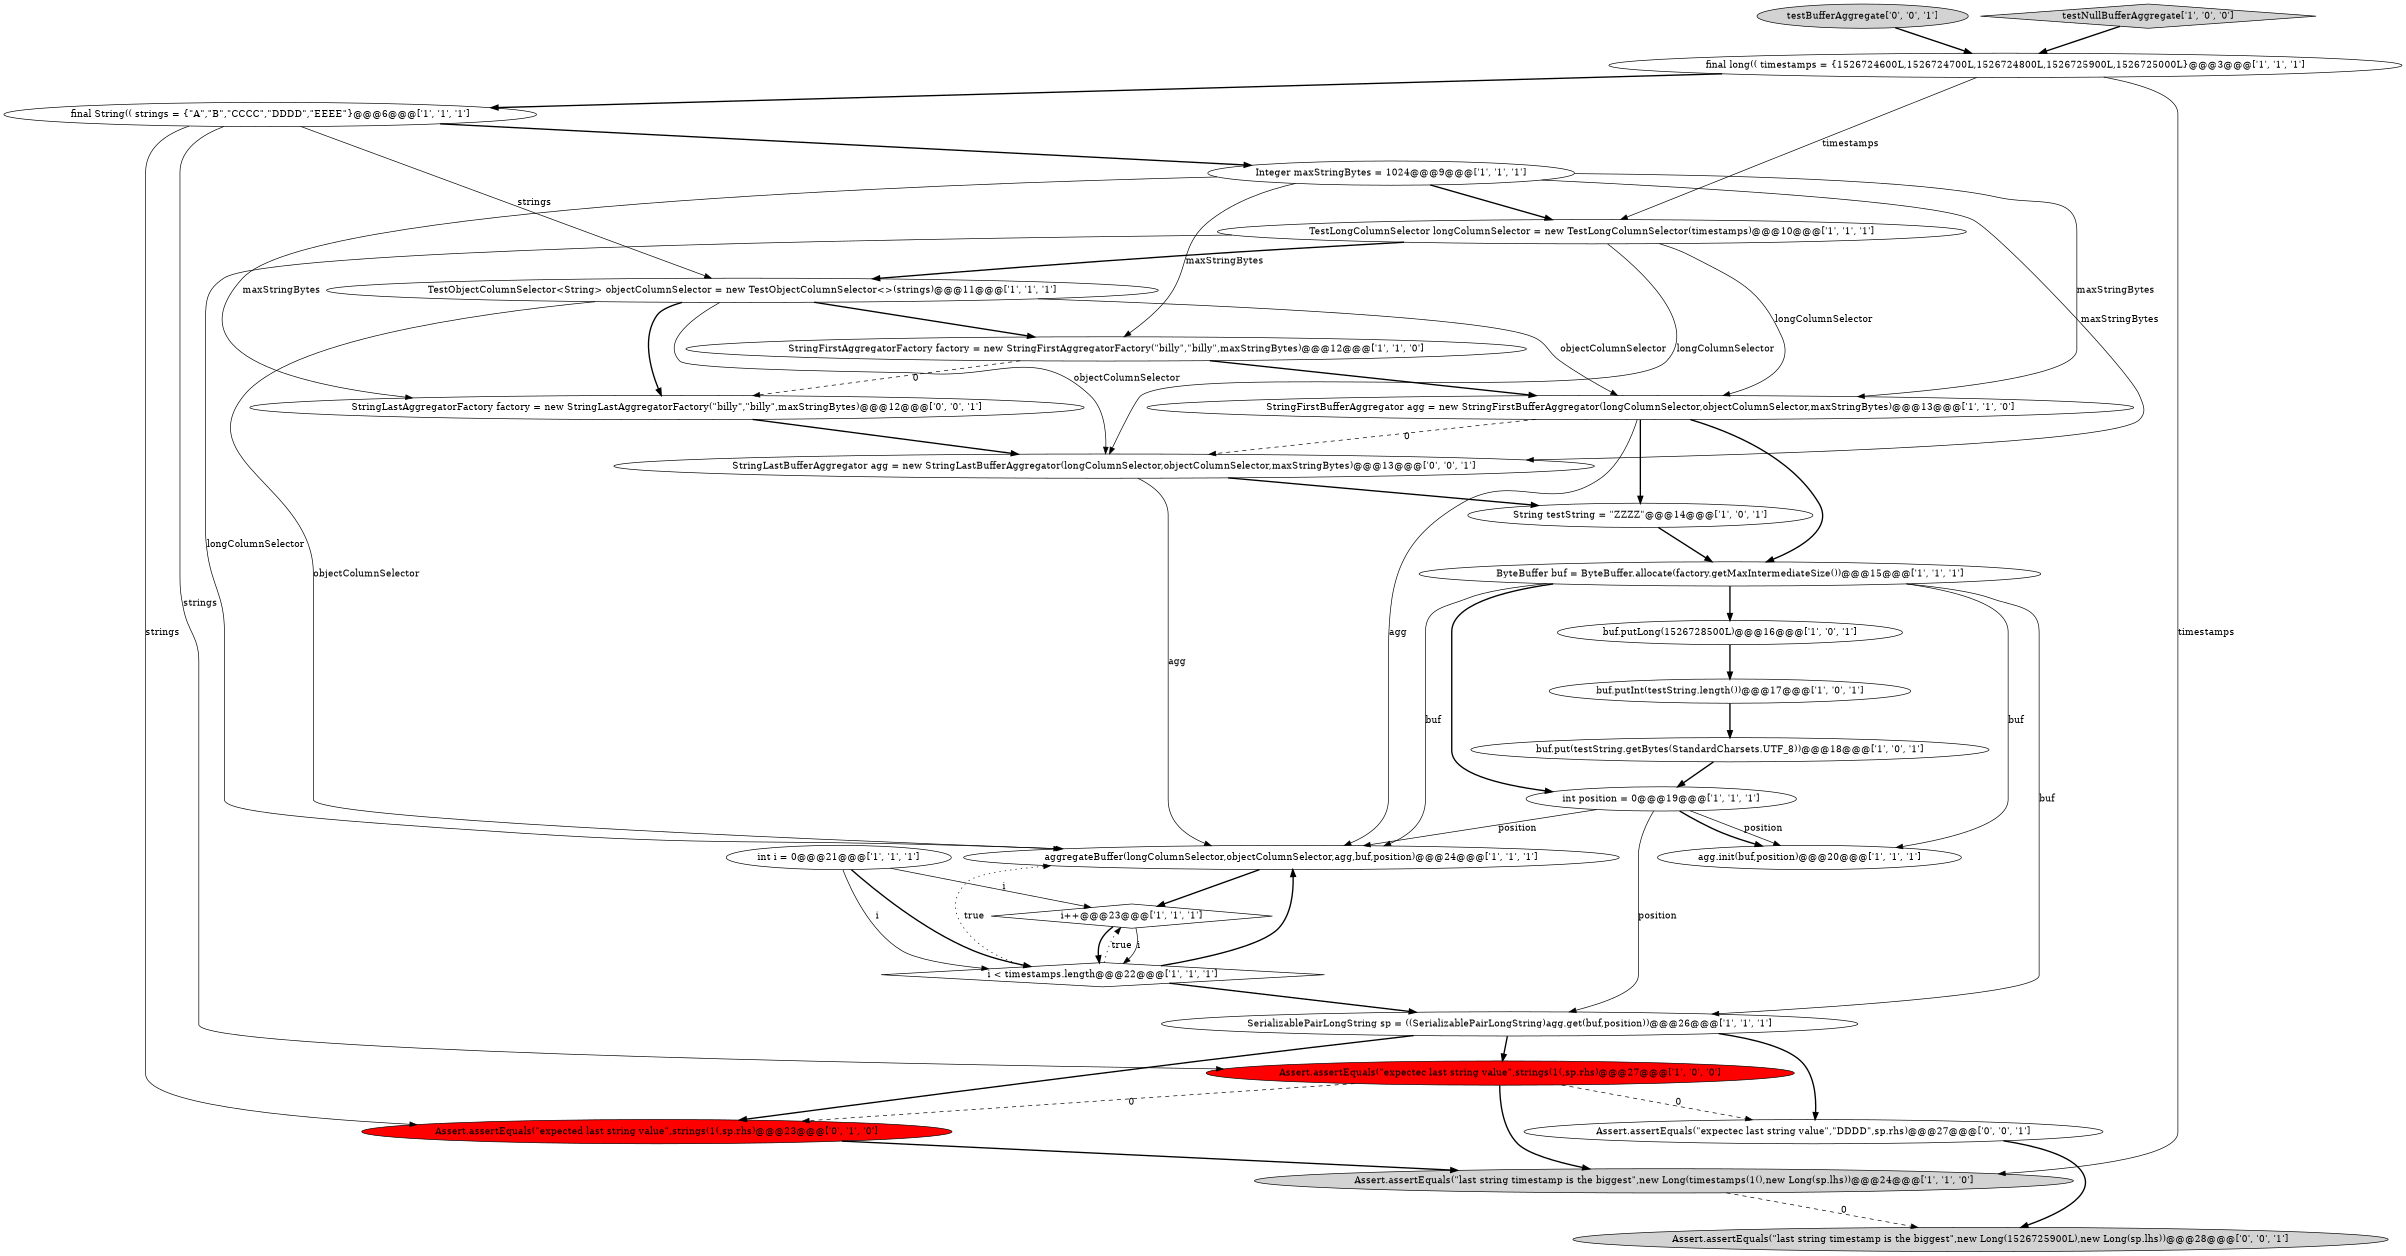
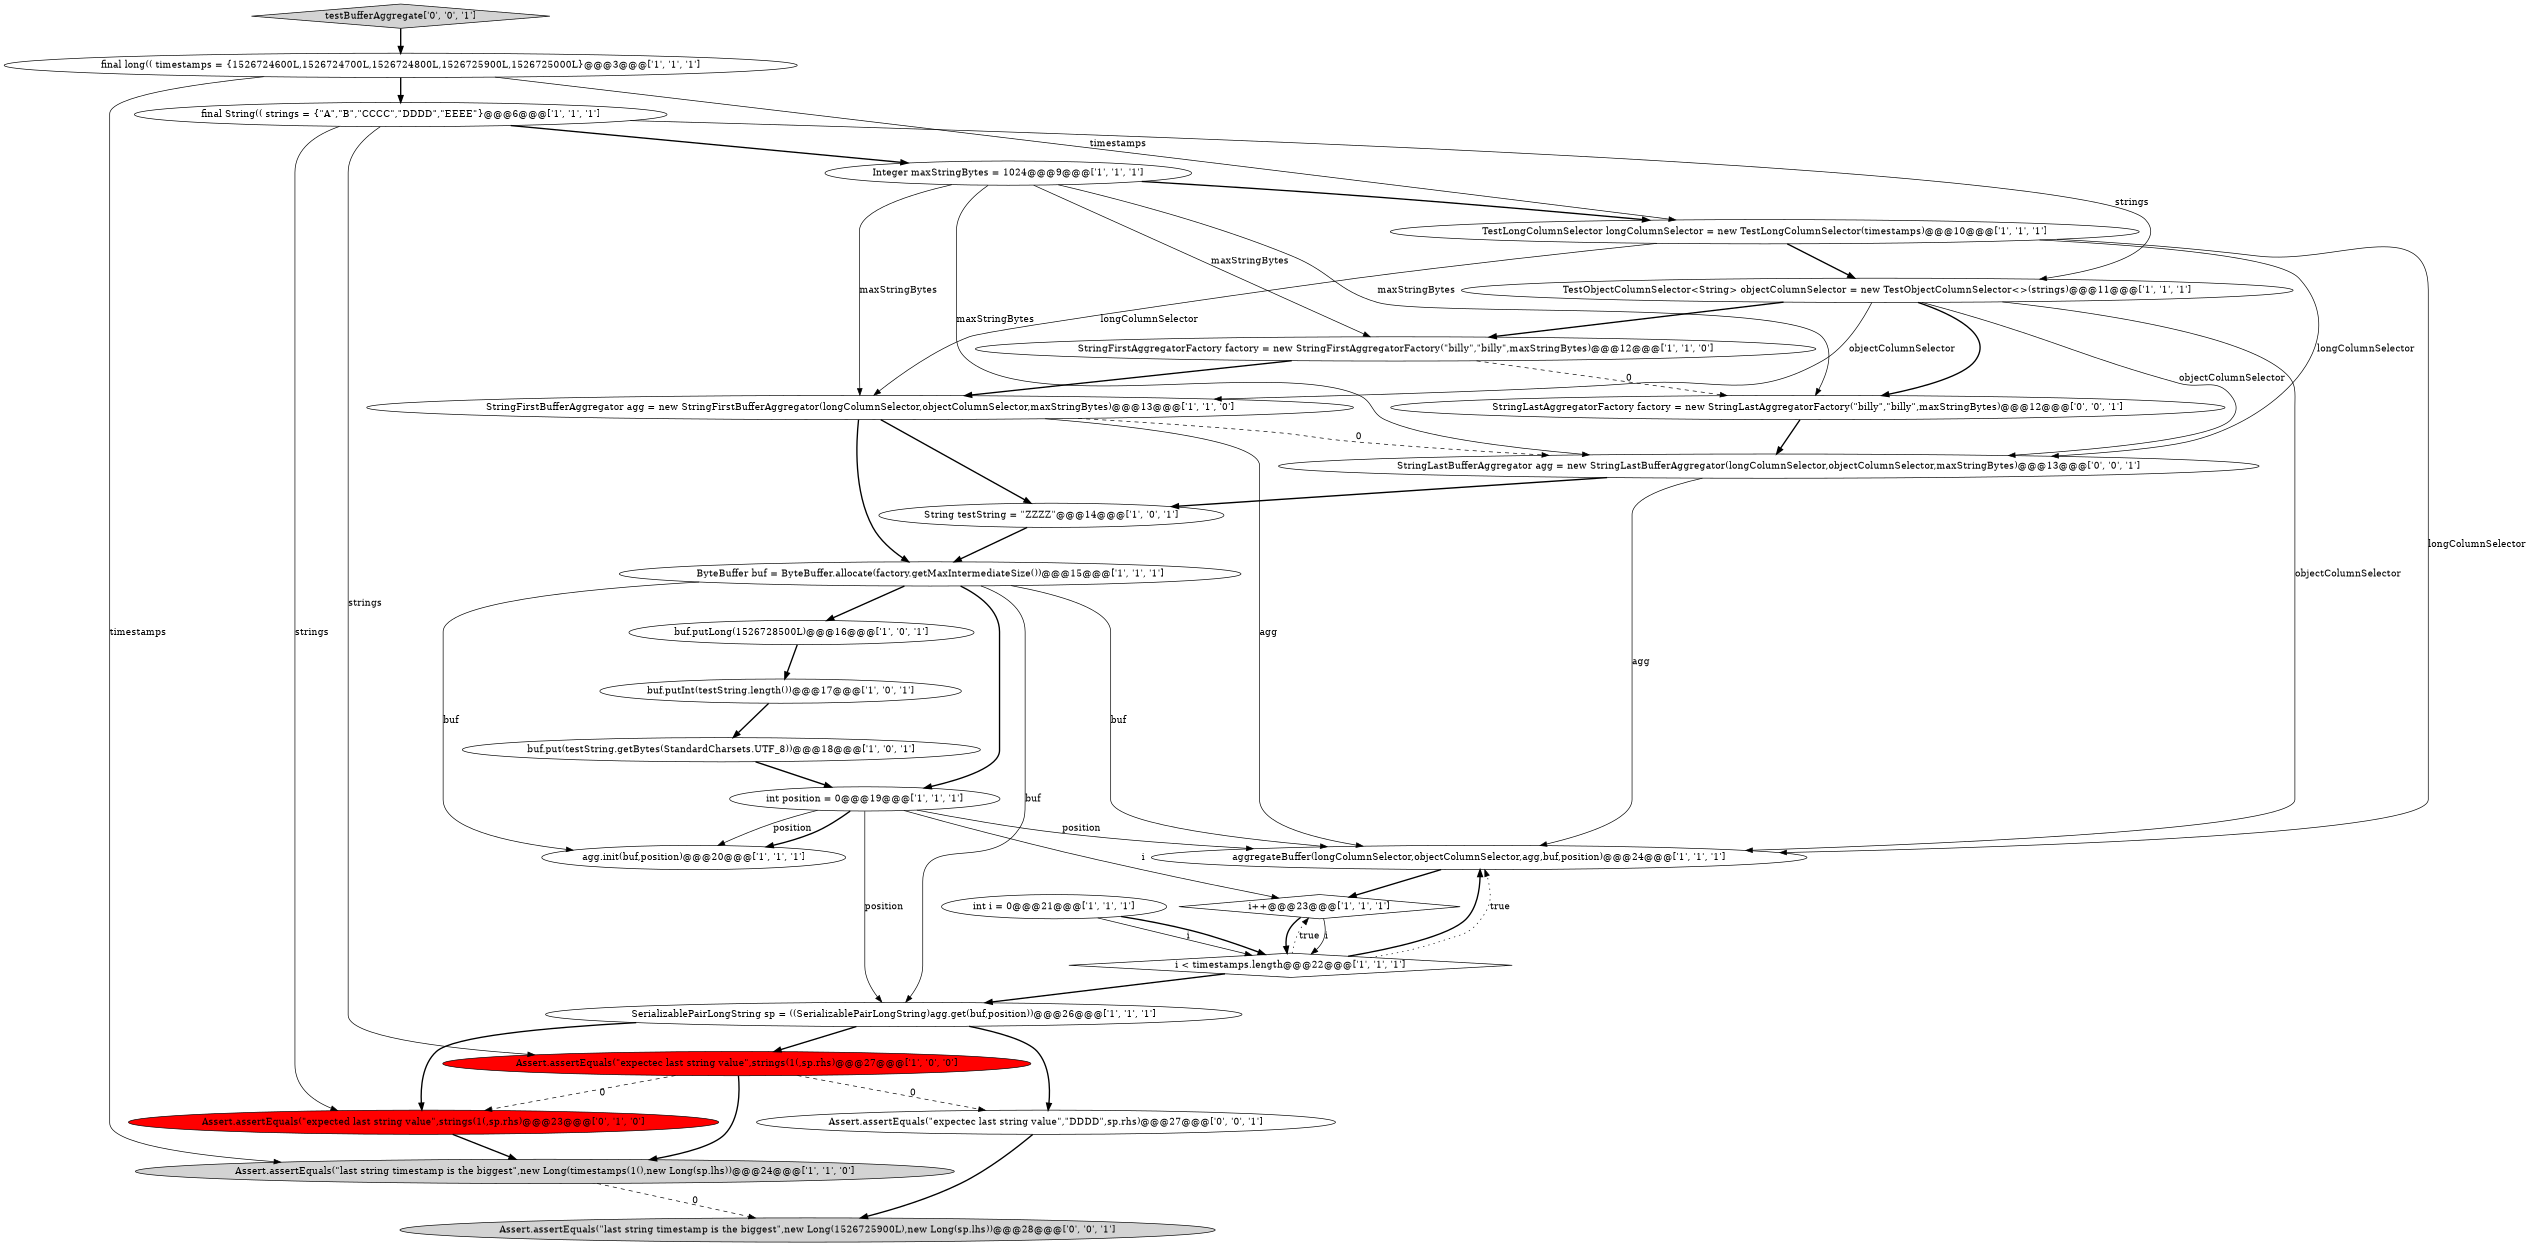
node "testBufferAggregate['0', '0', '1']": shape ellipse -> diamond
node "testNullBufferAggregate['1', '0', '0']": removed
edge "int i = 0@@@21@@@['1', '1', '1']" -> "i++@@@23@@@['1', '1', '1']": now "int position = 0@@@19@@@['1', '1', '1']" -> "i++@@@23@@@['1', '1', '1']"
